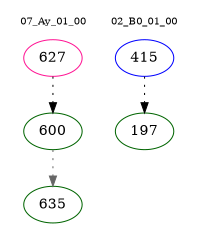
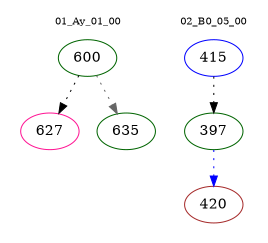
cluster "07_Ay_01_00": label "07_Ay_01_00" -> "01_Ay_01_00"
cluster "02_B0_01_00": label "02_B0_01_00" -> "02_B0_05_00"
edge "627" -> "600": reversed
node "197": label "197" -> "397"
node "420": added
